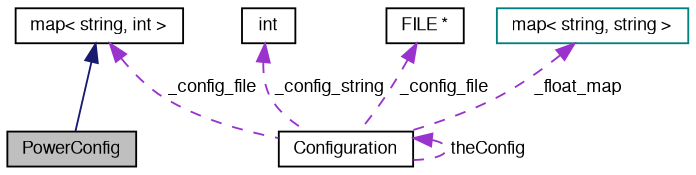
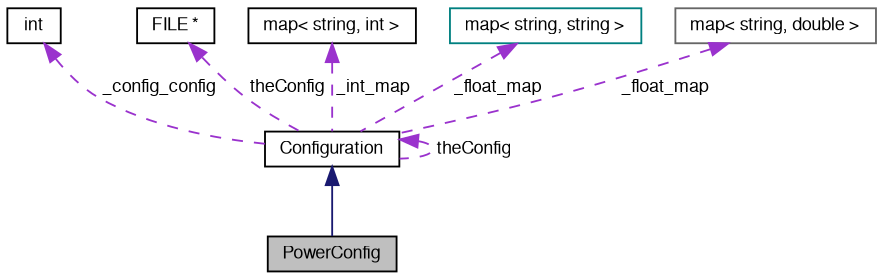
node "map< string, double >": added
edge "Configuration" -> "map< string, int >": label " _config_file" -> " _int_map"
edge "Configuration" -> "int": label " _config_string" -> " _config_config"
edge "Configuration" -> "FILE *": label " _config_file" -> " theConfig"
edge "PowerConfig" -> "map< string, int >": now "PowerConfig" -> "Configuration"
